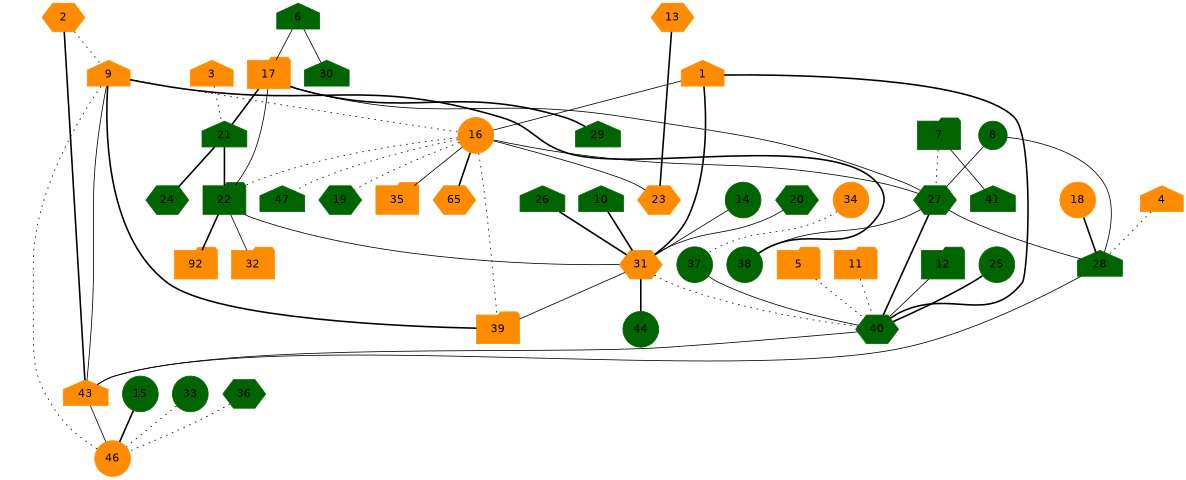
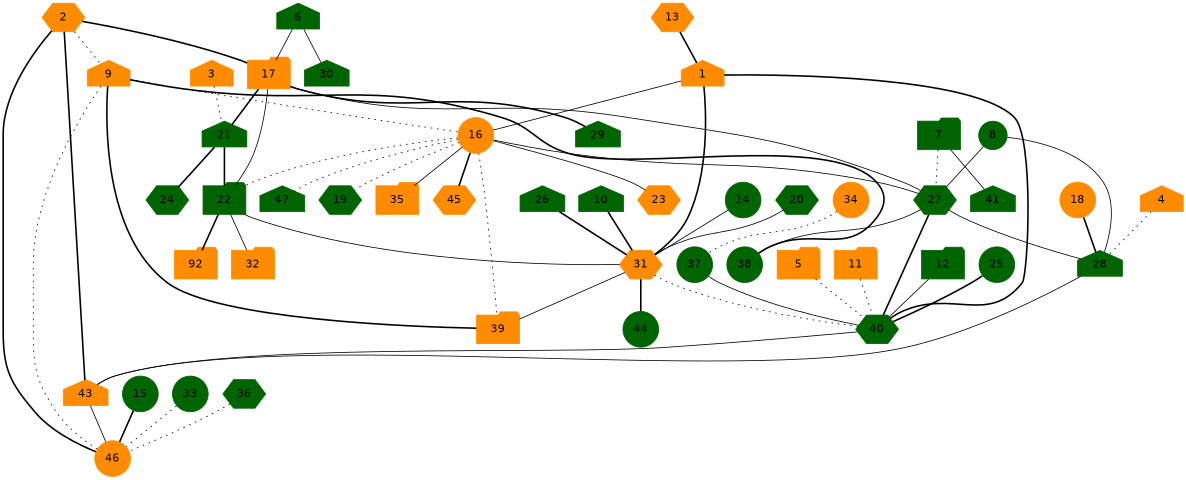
edge "2" -- "17": added
edge "13" -- "23": now "13" -- "1"
node "65": label "65" -> "45"
edge "9" -- "43": removed
edge "2" -- "46": added
